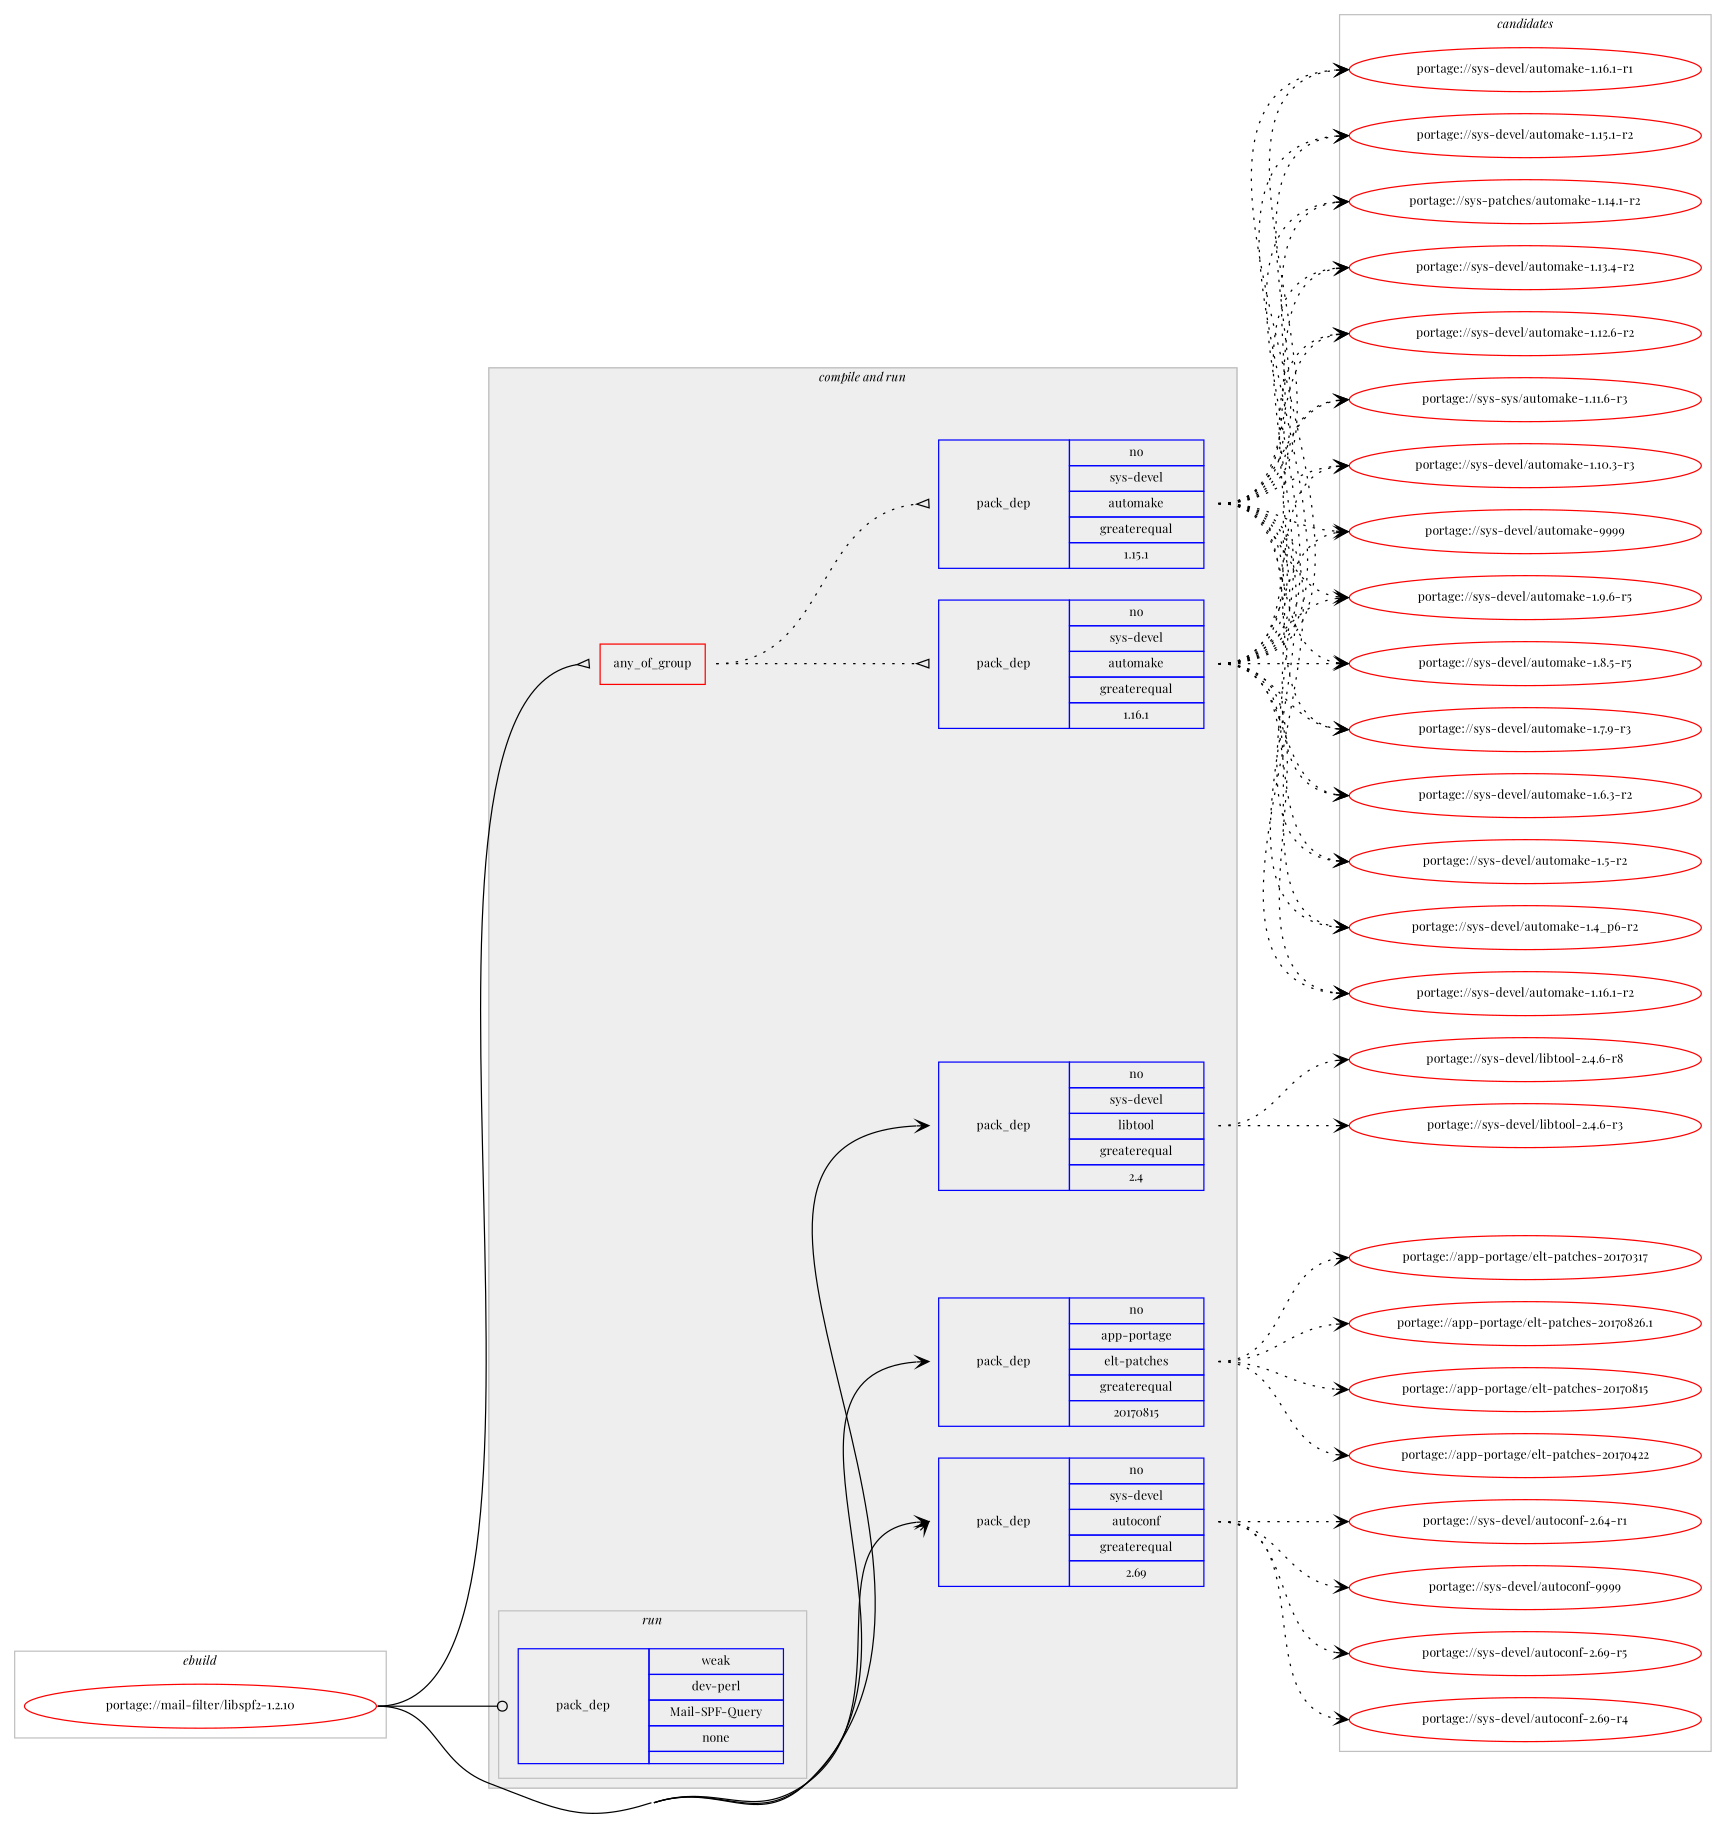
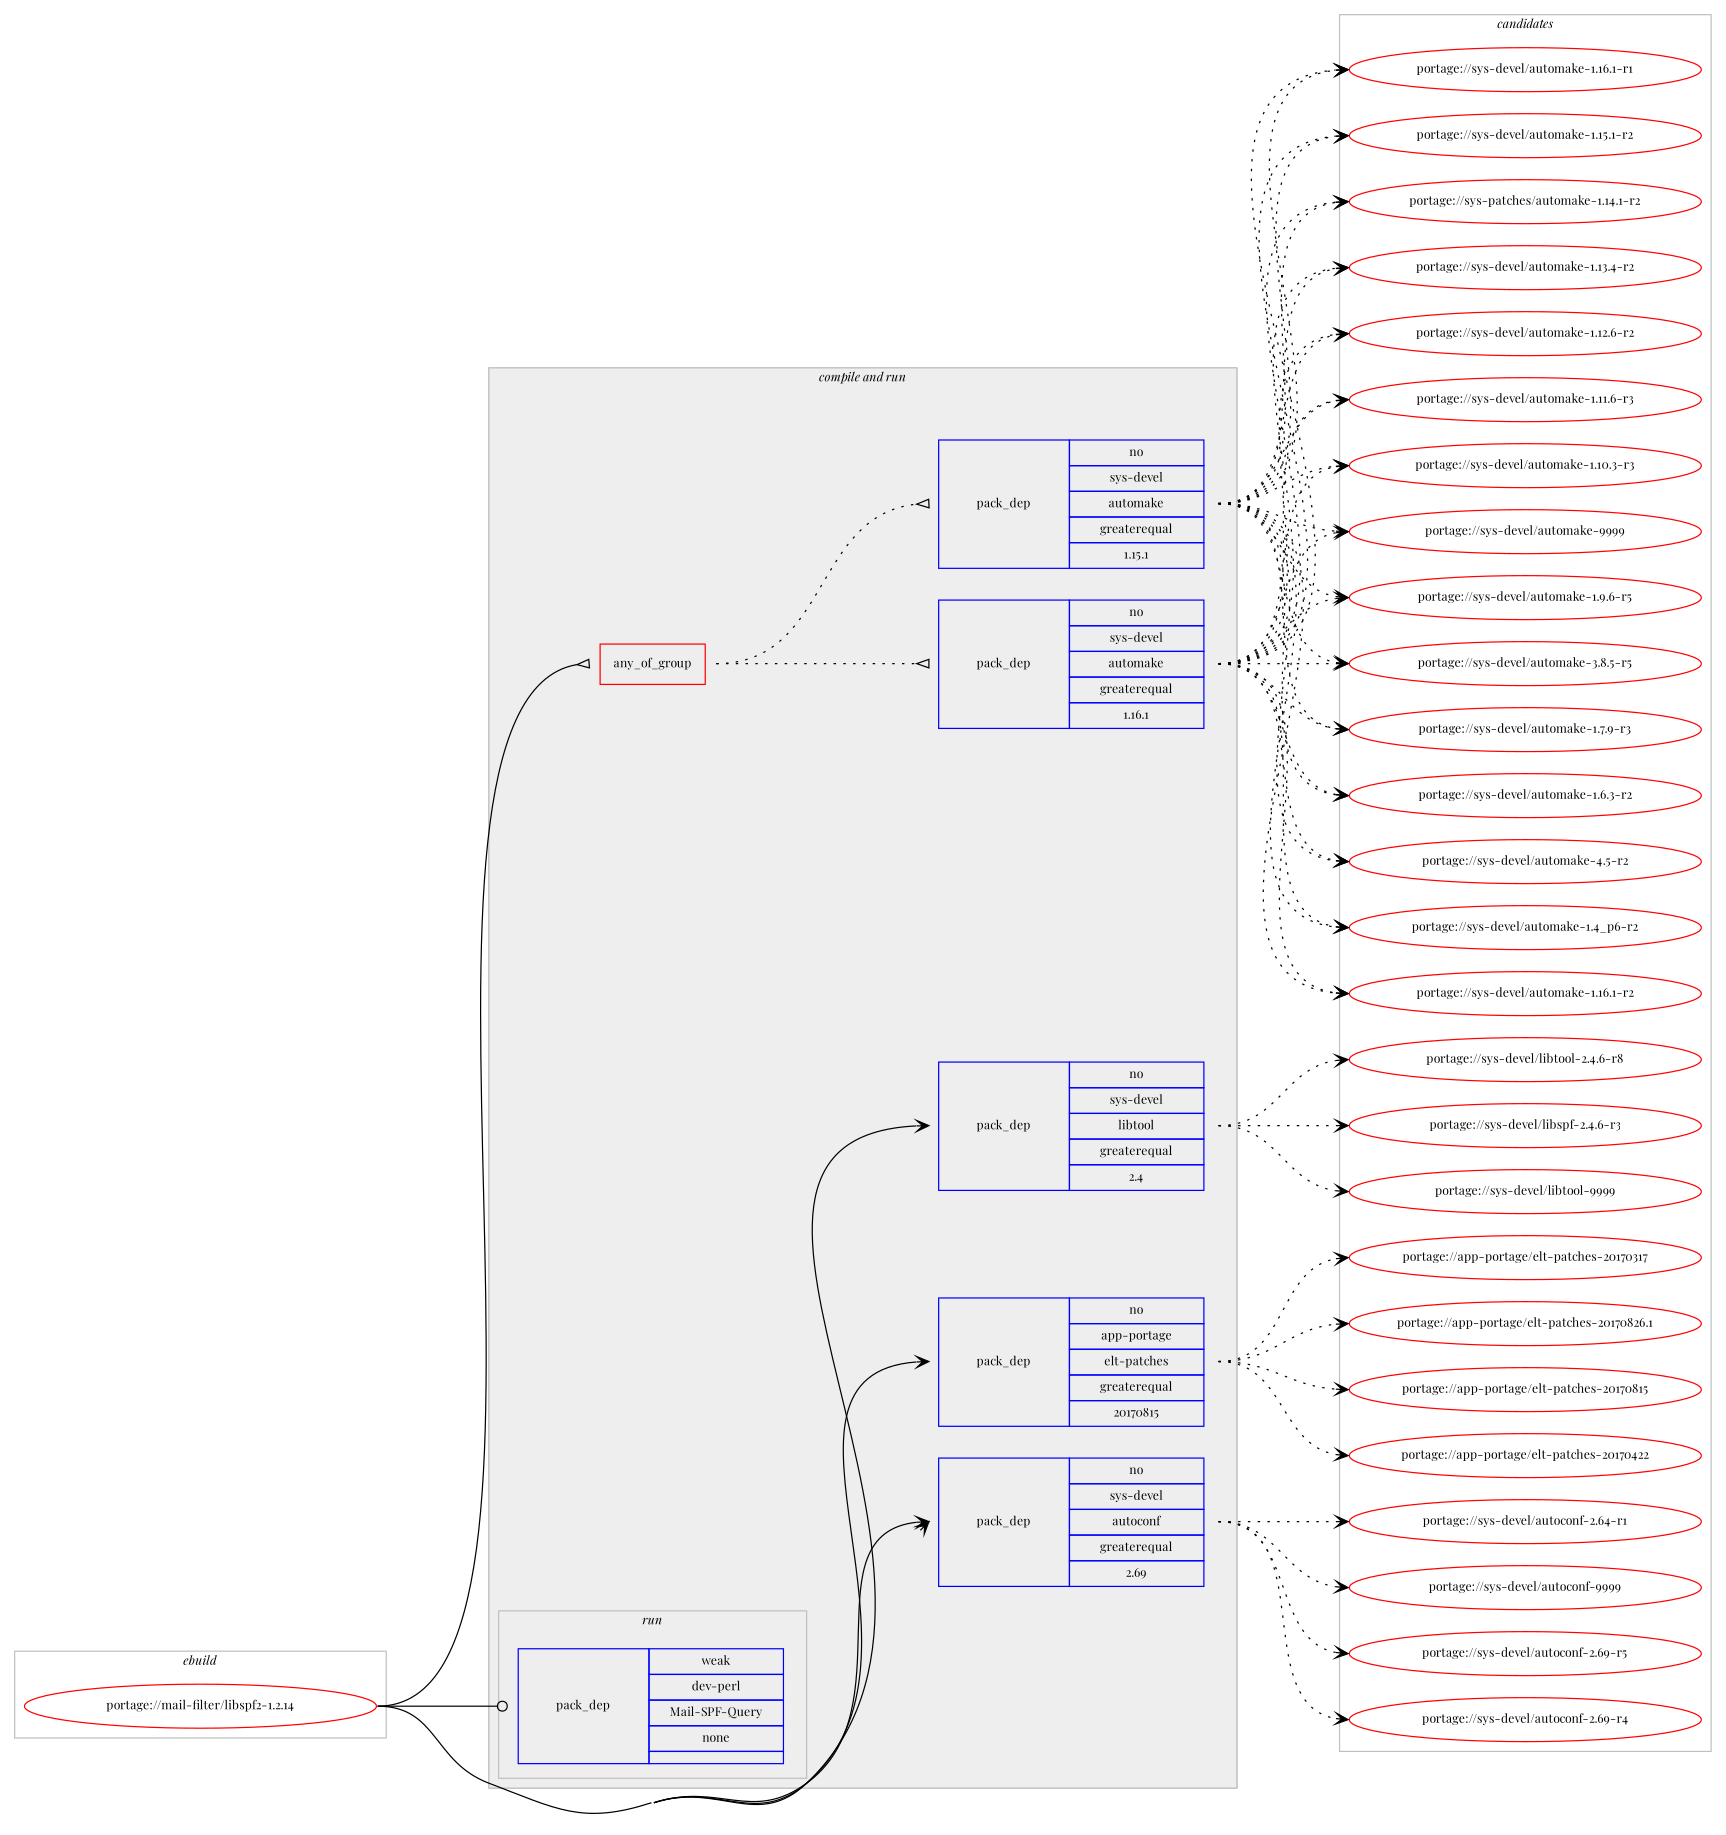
node "portage://sys-sys/automake-1.11.6-r3": label "portage://sys-sys/automake-1.11.6-r3" -> "portage://sys-devel/automake-1.11.6-r3"
node "portage://sys-devel/automake-1.8.5-r5": label "portage://sys-devel/automake-1.8.5-r5" -> "portage://sys-devel/automake-3.8.5-r5"
node "portage://sys-devel/automake-1.5-r2": label "portage://sys-devel/automake-1.5-r2" -> "portage://sys-devel/automake-4.5-r2"
node "portage://sys-devel/libtool-2.4.6-r3": label "portage://sys-devel/libtool-2.4.6-r3" -> "portage://sys-devel/libspf-2.4.6-r3"
node "portage://sys-devel/libtool-9999": added
node "portage://mail-filter/libspf2-1.2.10": label "portage://mail-filter/libspf2-1.2.10" -> "portage://mail-filter/libspf2-1.2.14"
